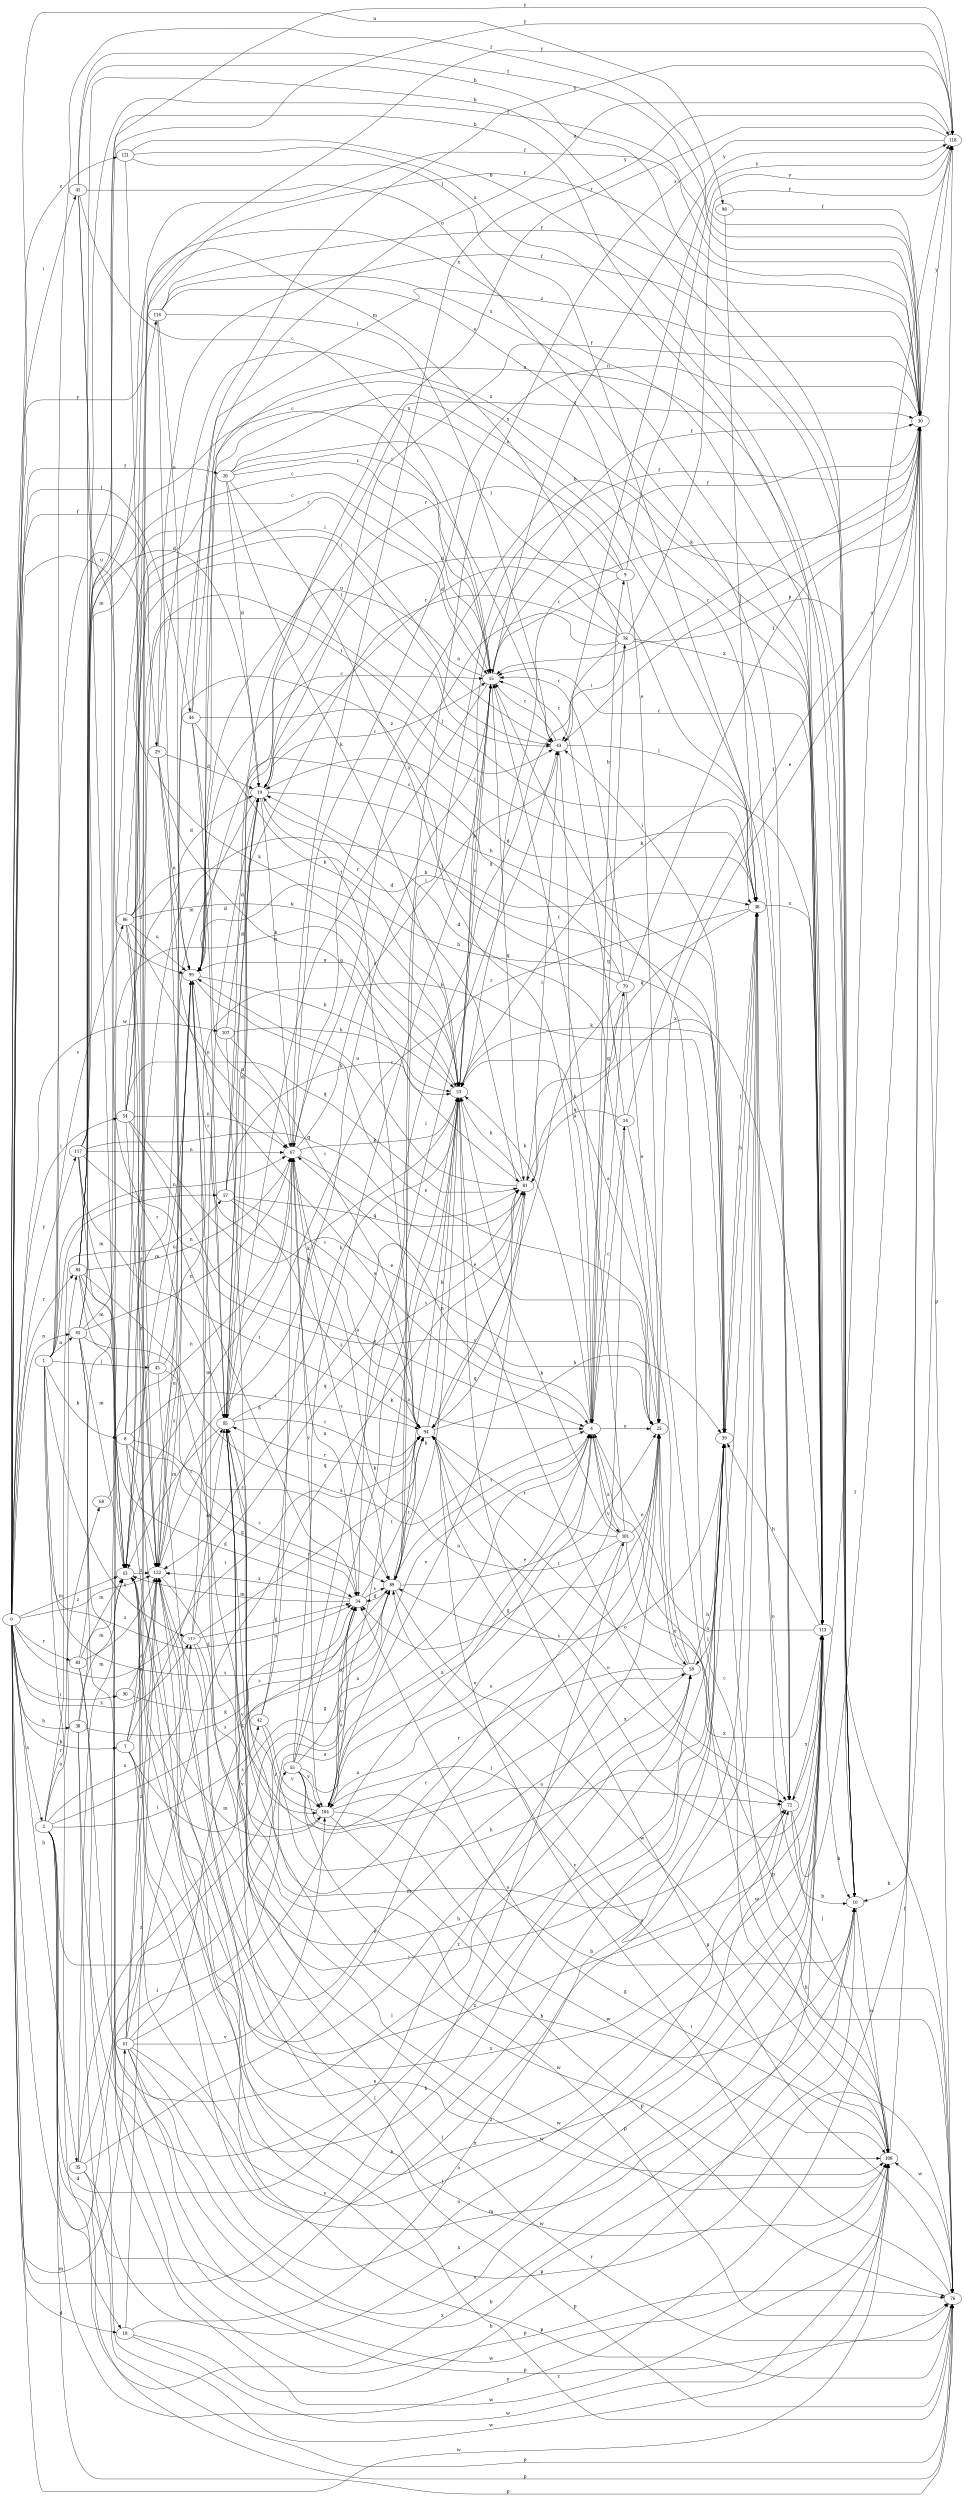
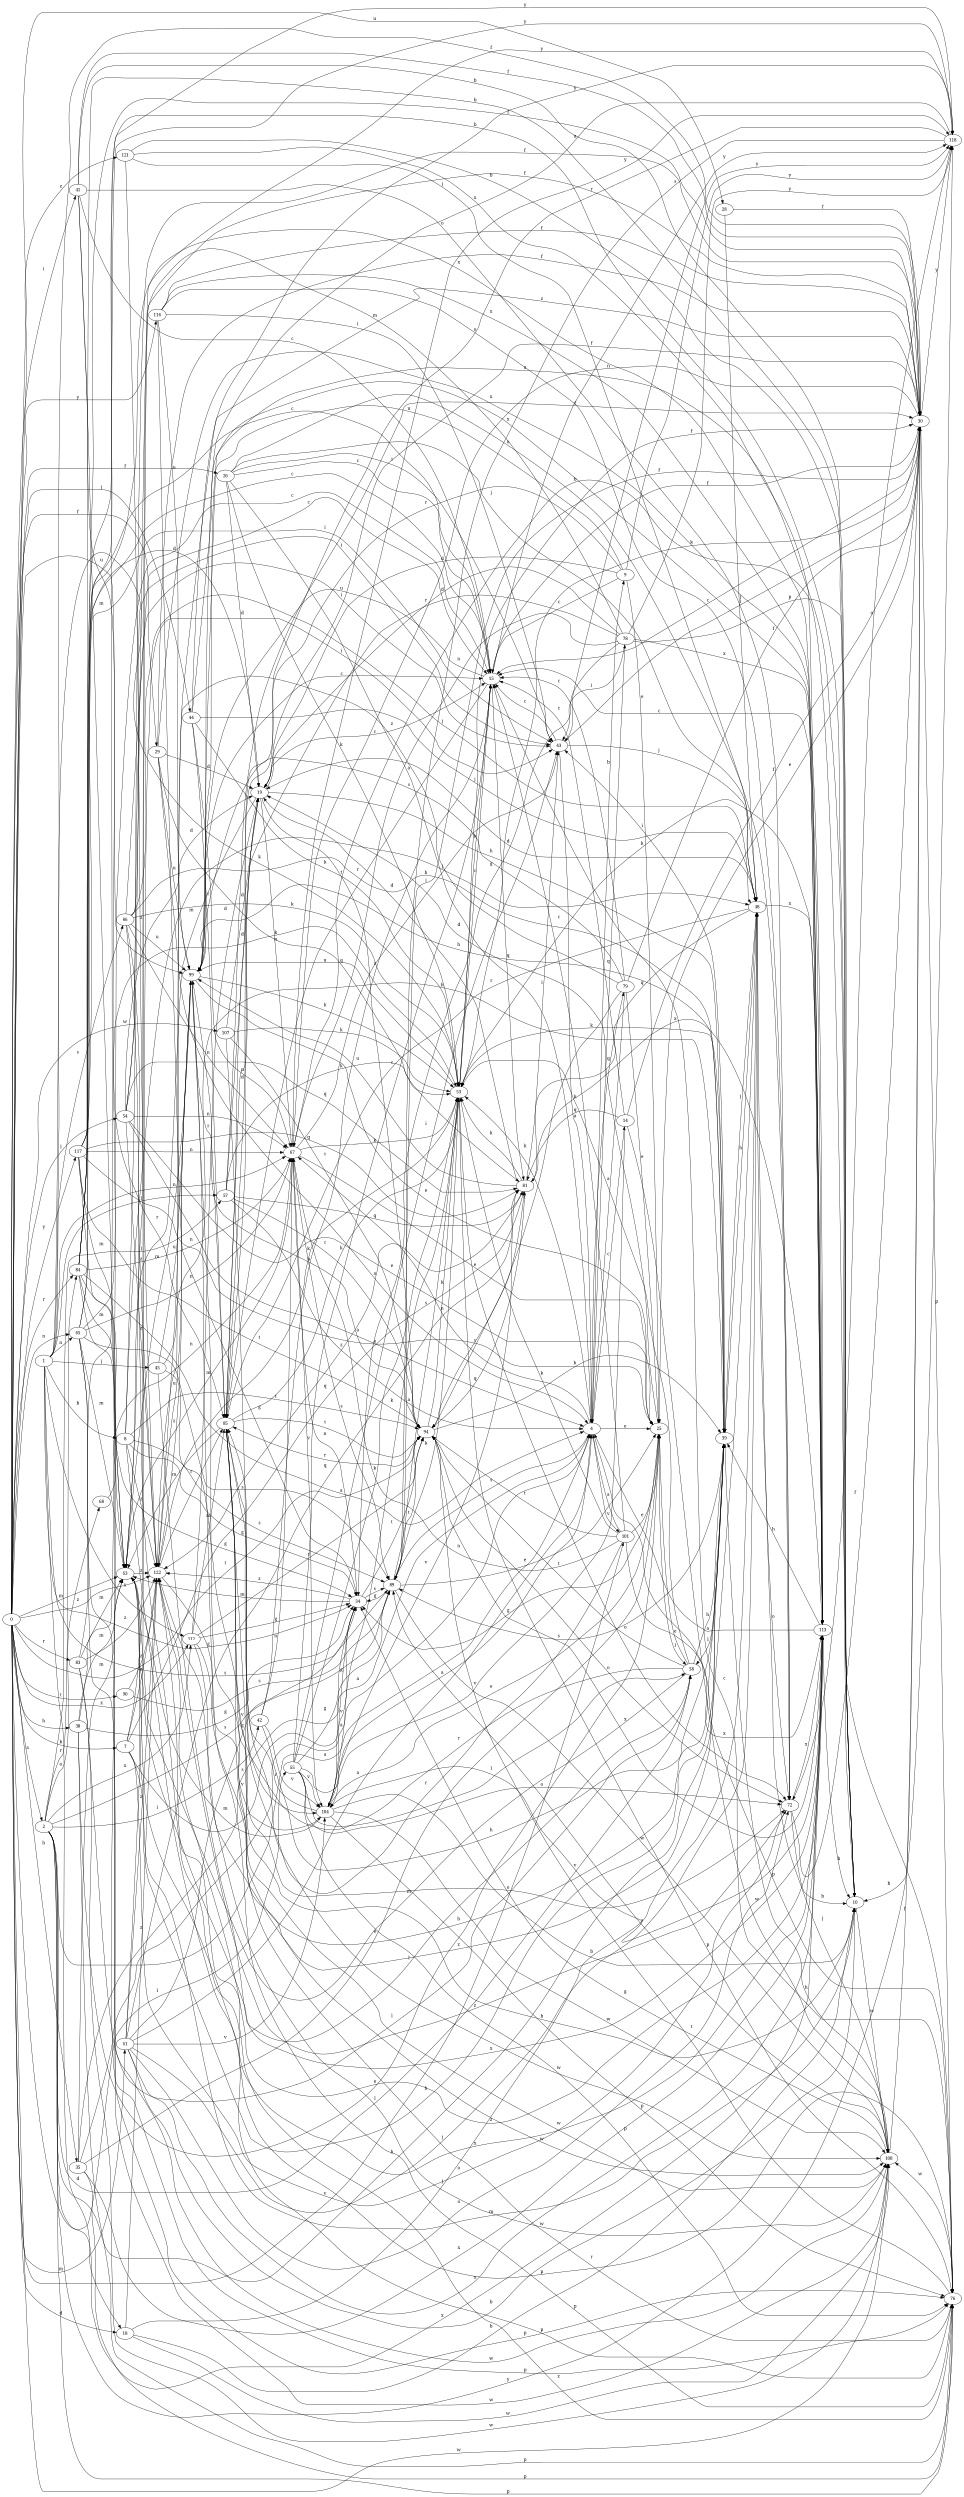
node "98": label "98" -> "28"
